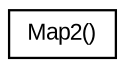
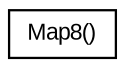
node "Map2()": label "Map2()" -> "Map8()"
